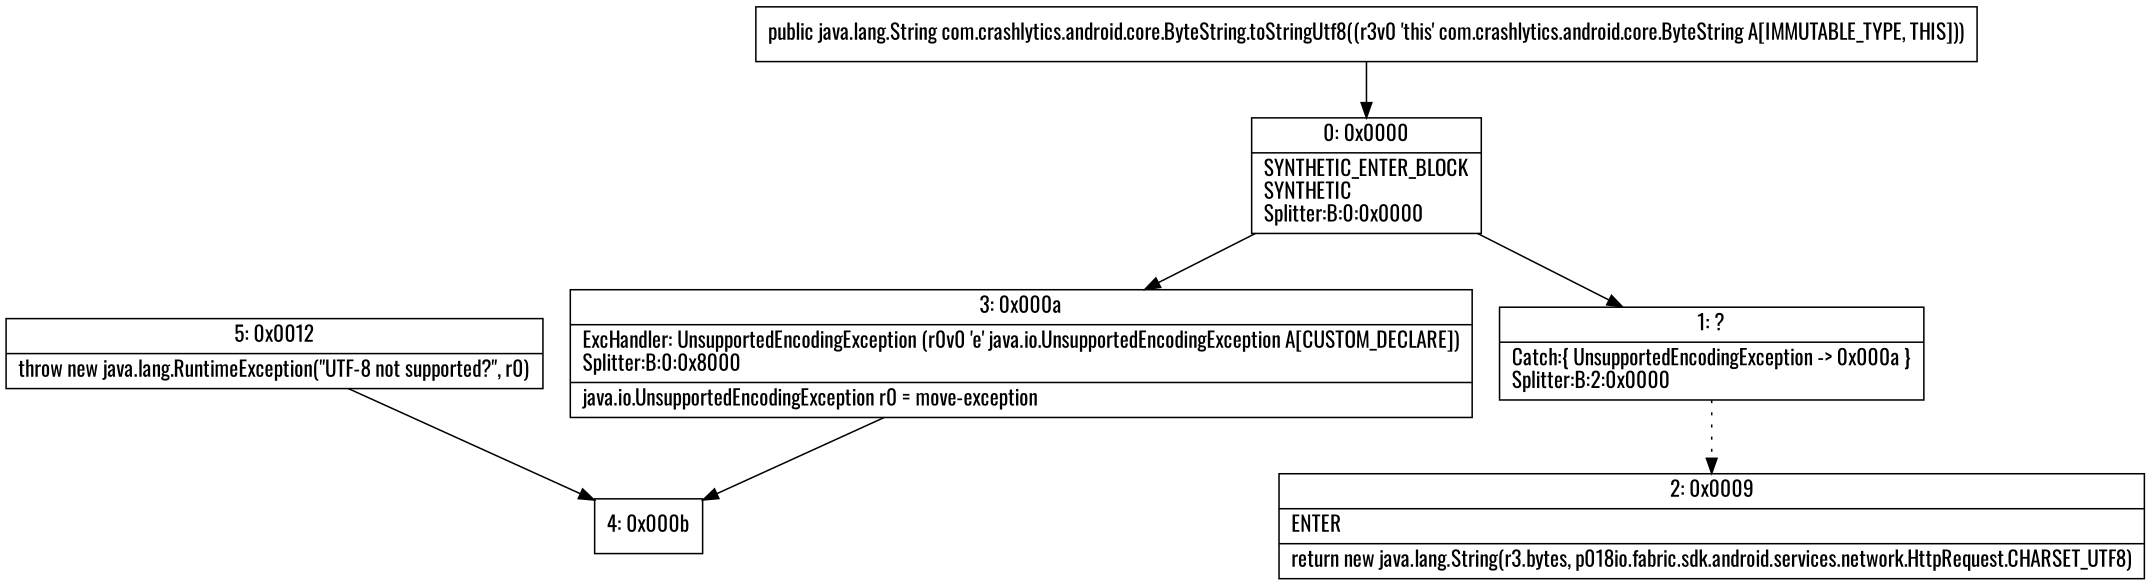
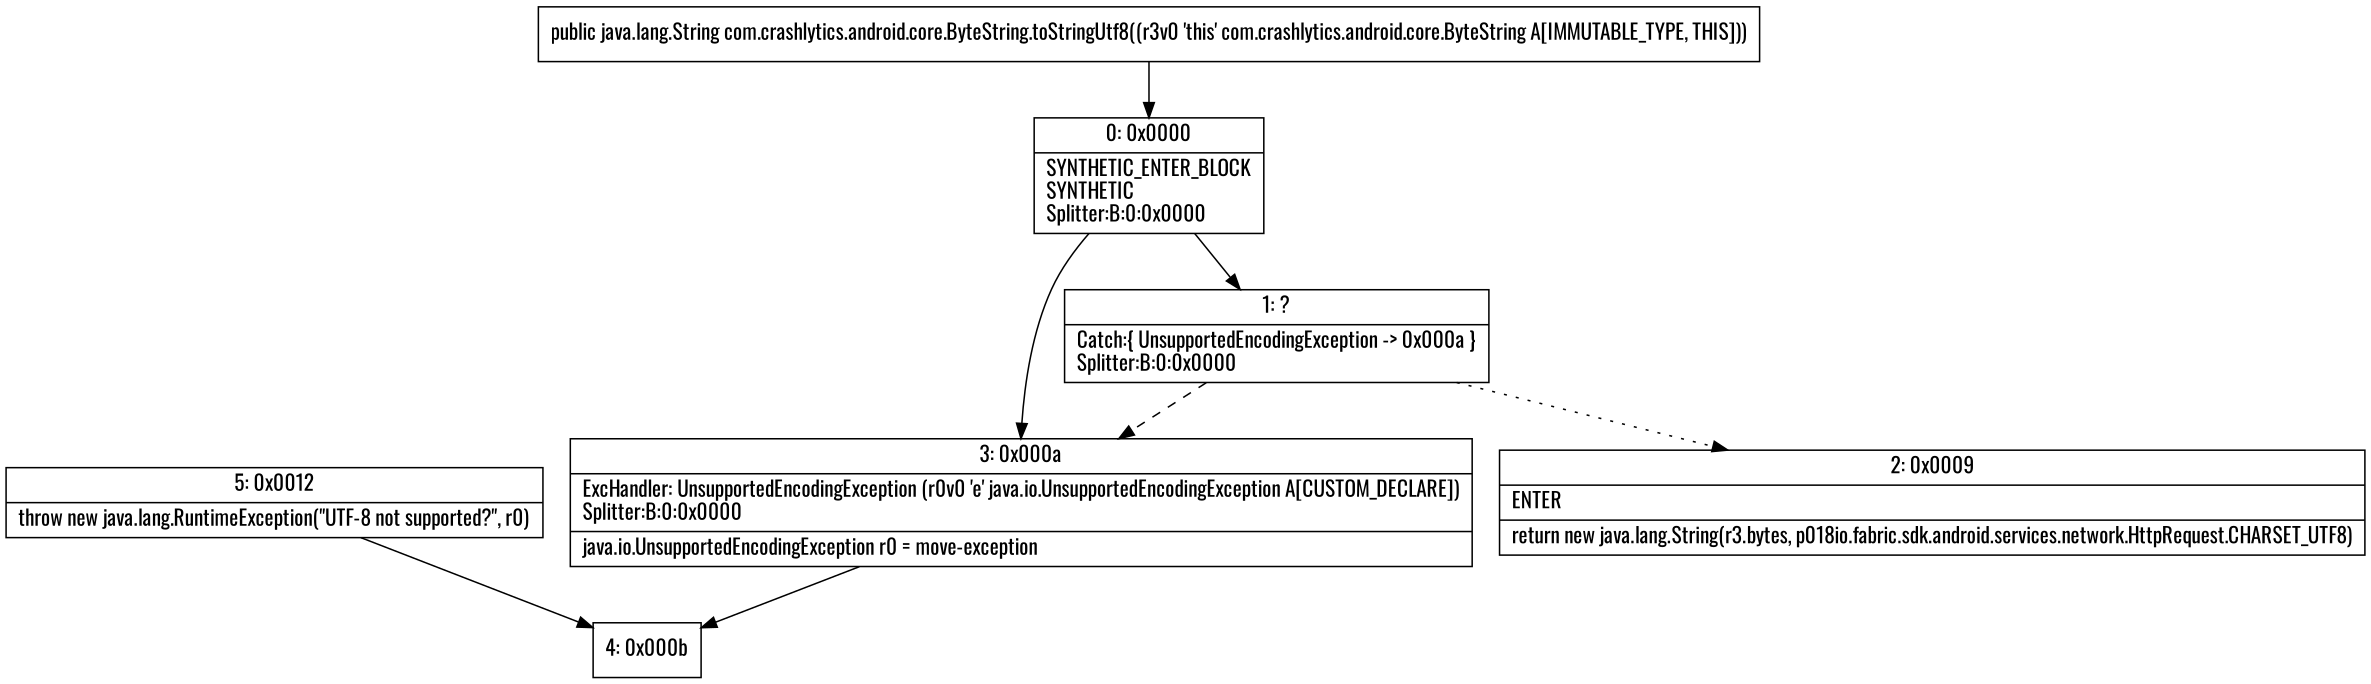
node "3: 0x000a": text "Splitter:B:0:0x8000" -> "Splitter:B:0:0x0000"
node "1: ?": text "Splitter:B:2:0x0000" -> "Splitter:B:0:0x0000"
edge "1: ?" -> "3: 0x000a": added
